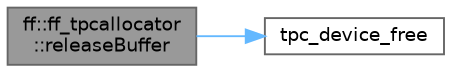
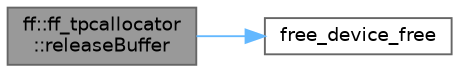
node "tpc_device_free": label "tpc_device_free" -> "free_device_free"
